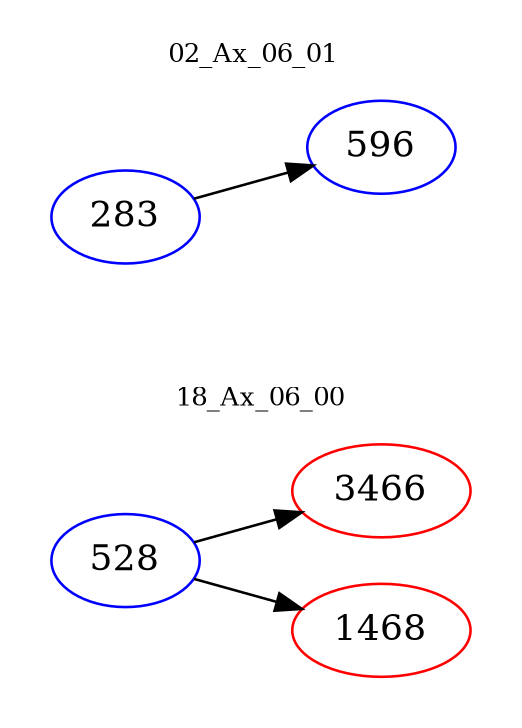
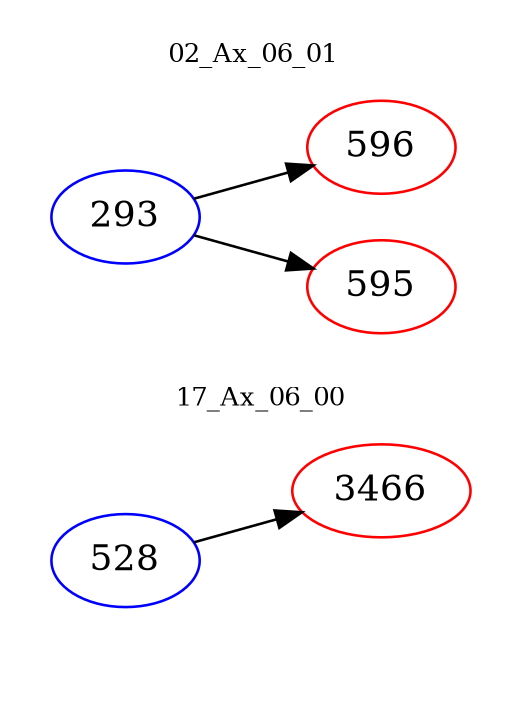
node "596": color blue -> red
node "283": label "283" -> "293"
node "595": added
cluster "18_Ax_06_00": label "18_Ax_06_00" -> "17_Ax_06_00"
node "1468": removed
